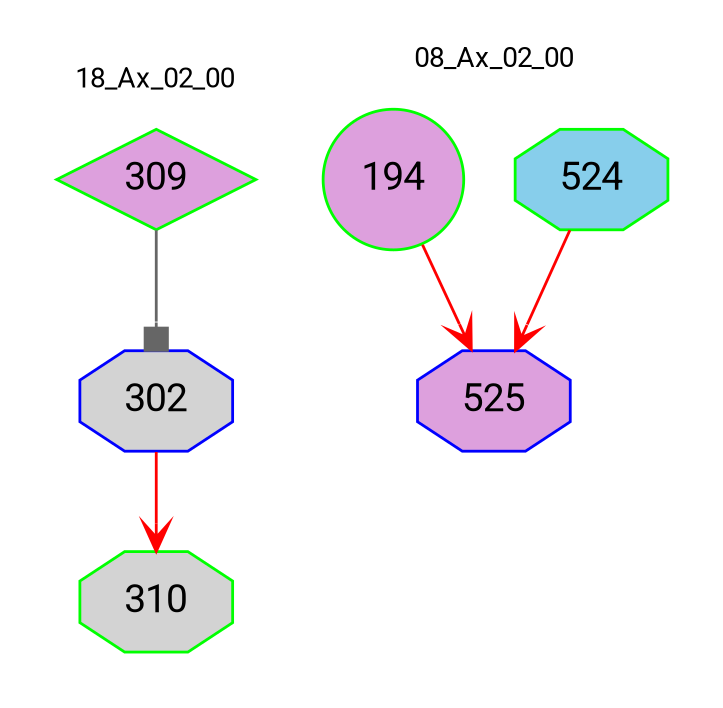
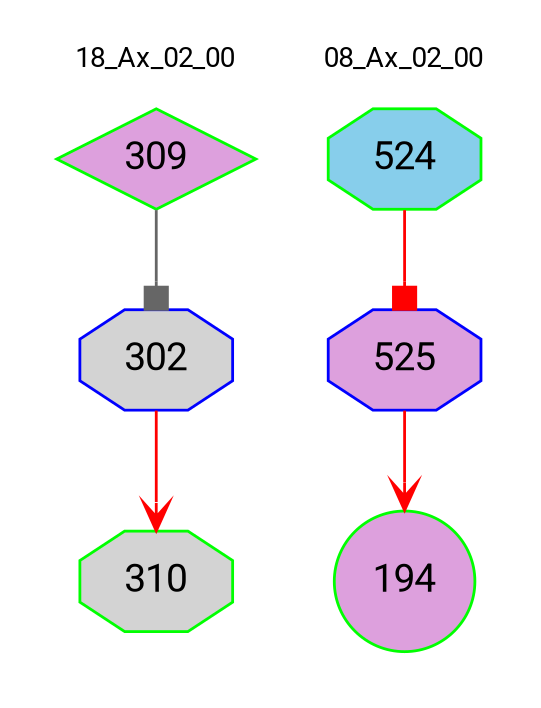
edge "524" -> "525": arrowhead vee -> box
edge "194" -> "525": reversed
